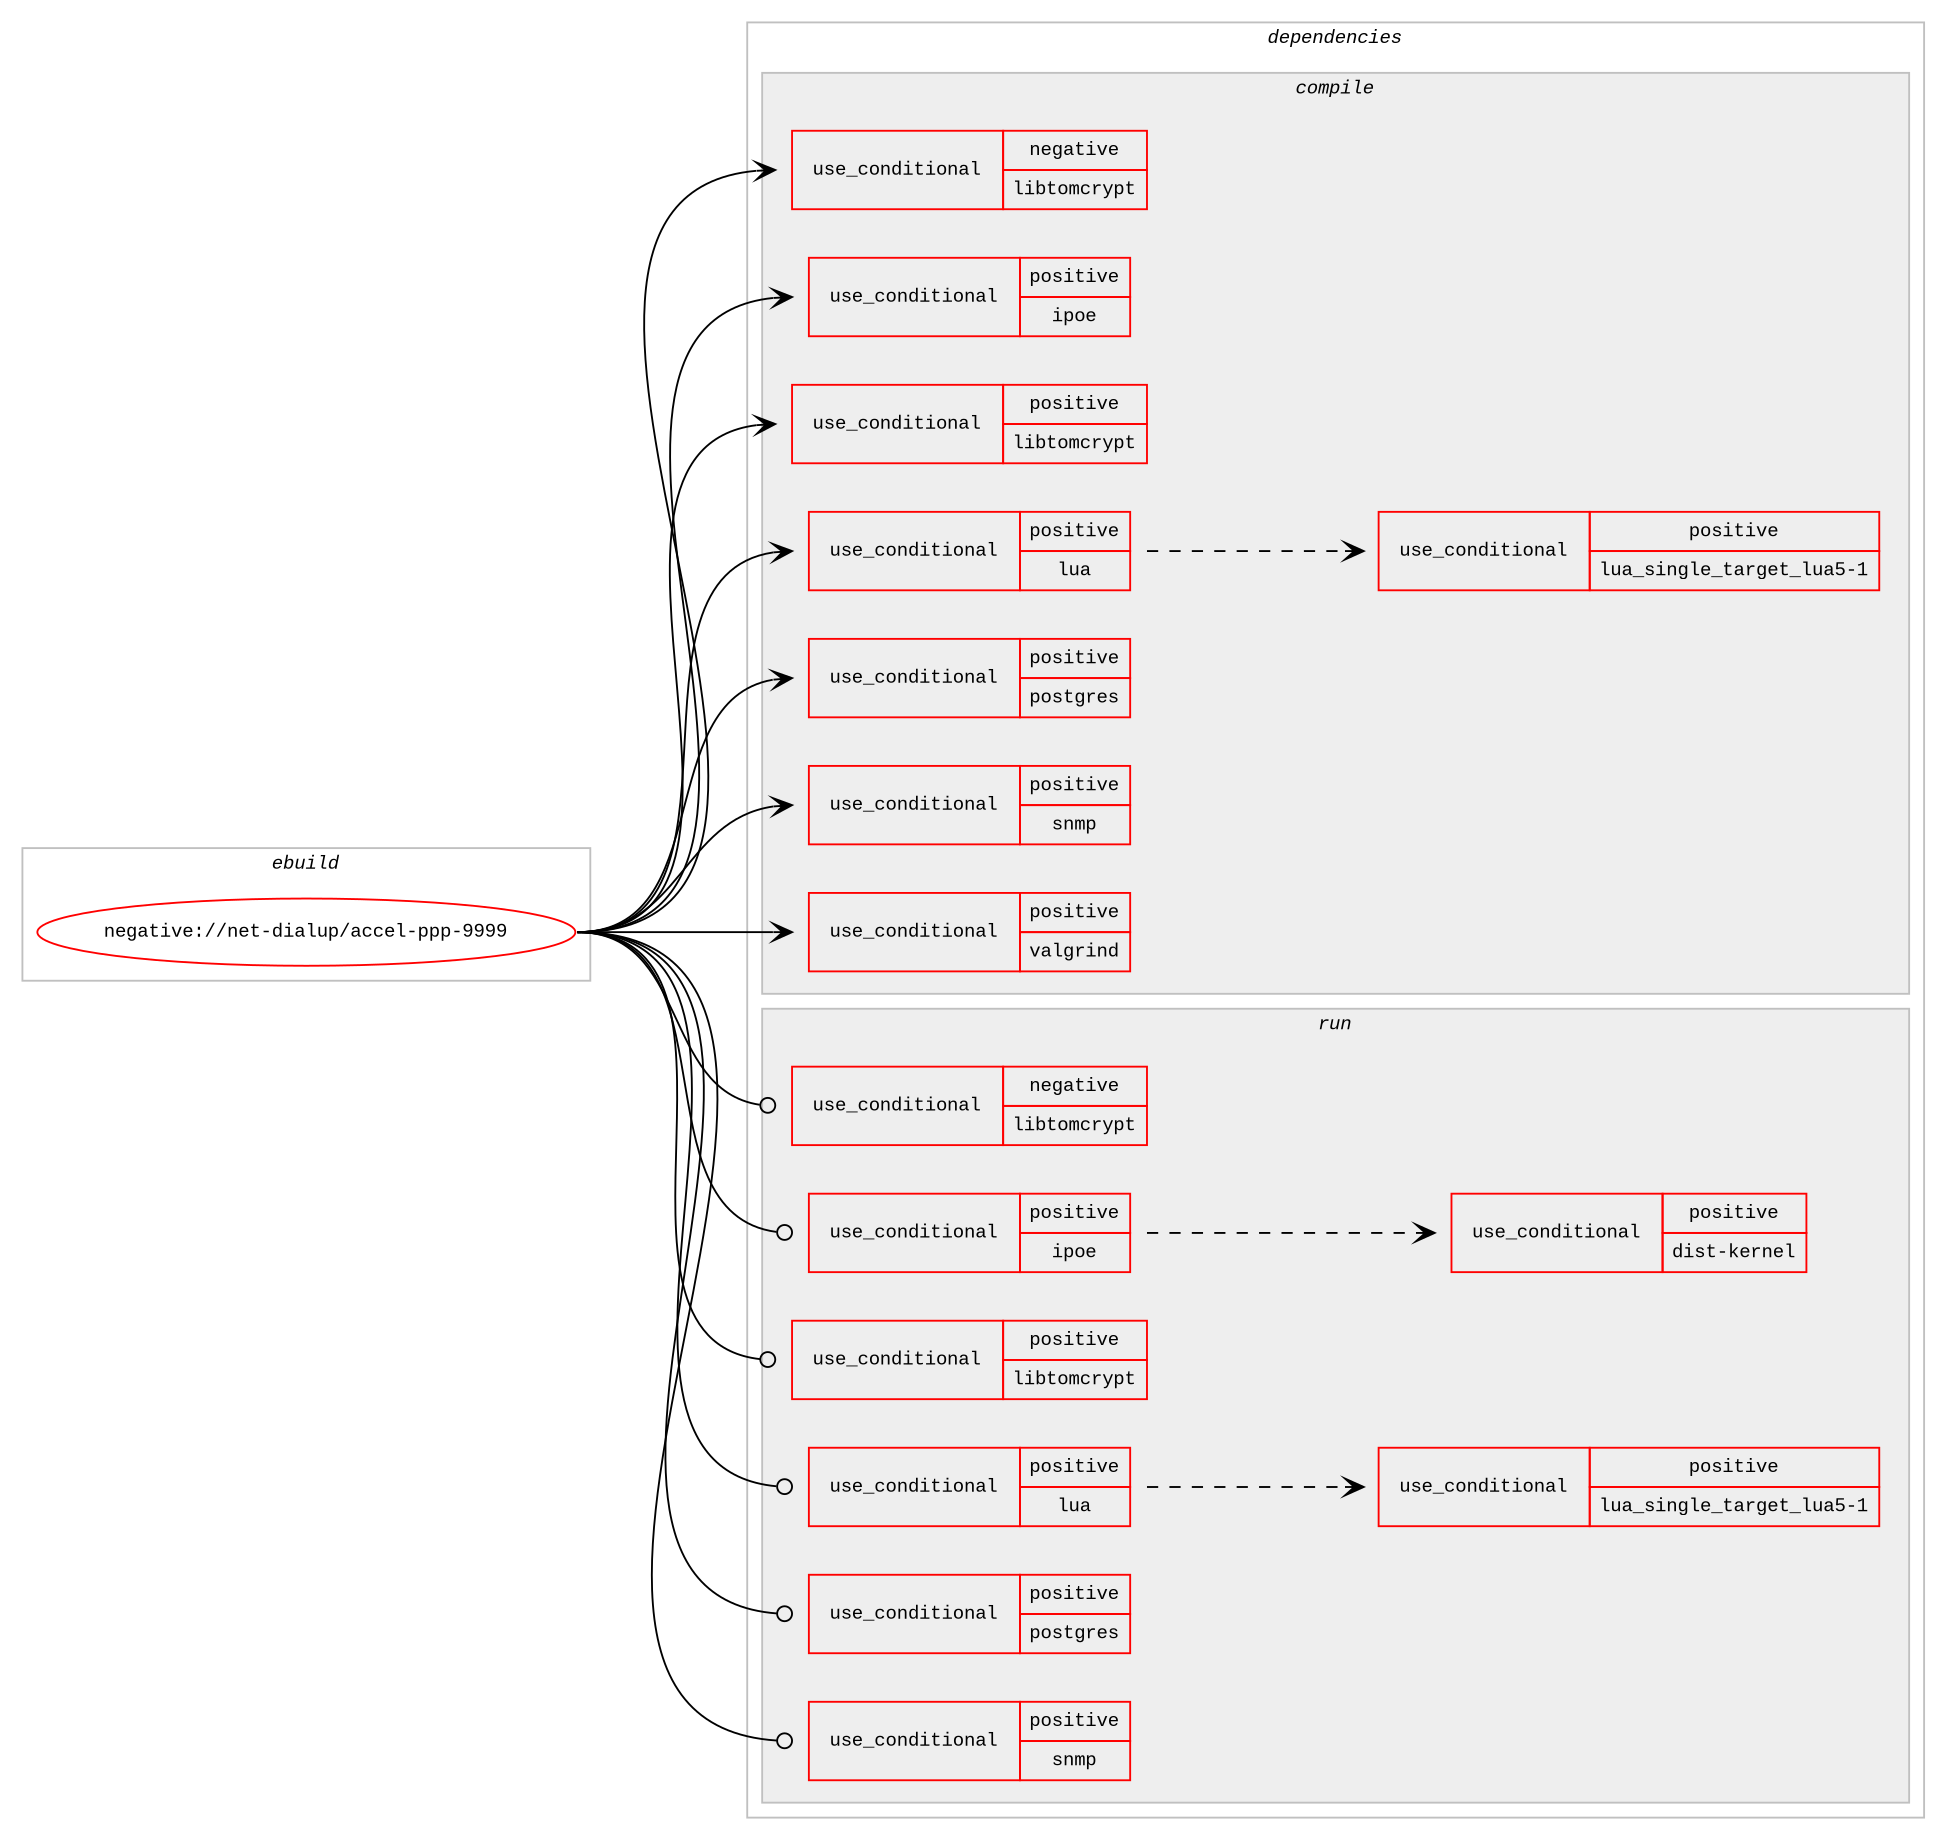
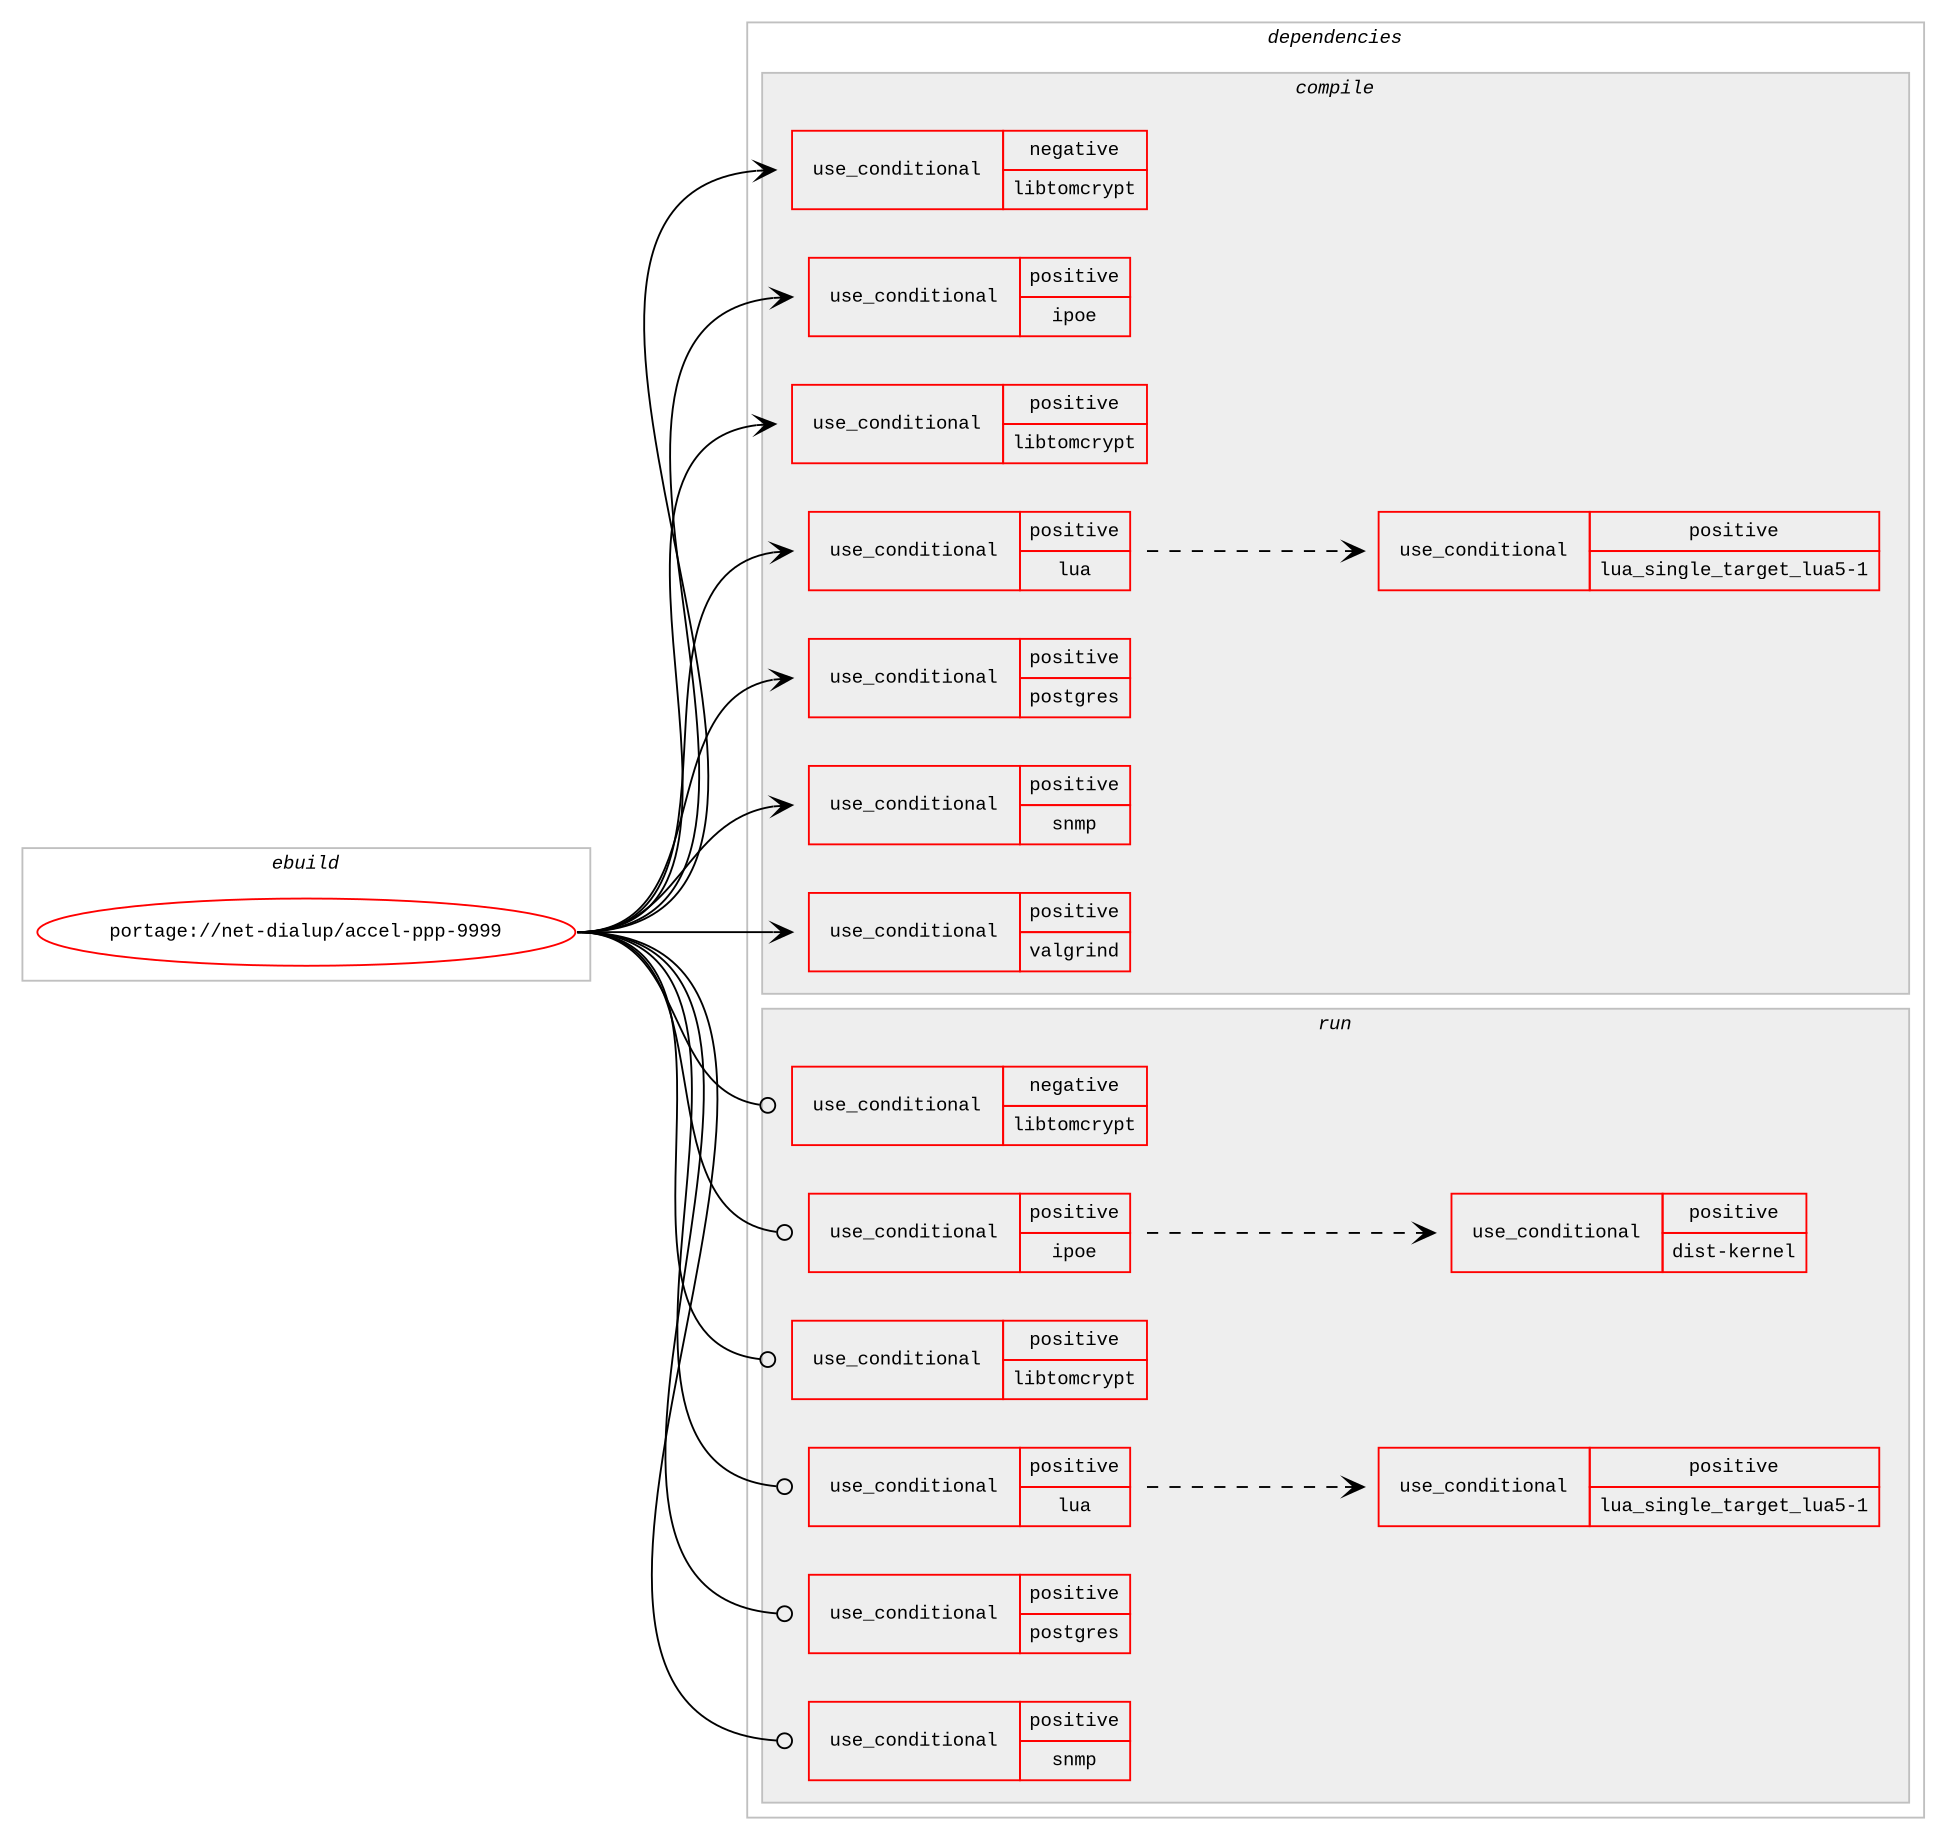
node "negative://net-dialup/accel-ppp-9999": label "negative://net-dialup/accel-ppp-9999" -> "portage://net-dialup/accel-ppp-9999"
